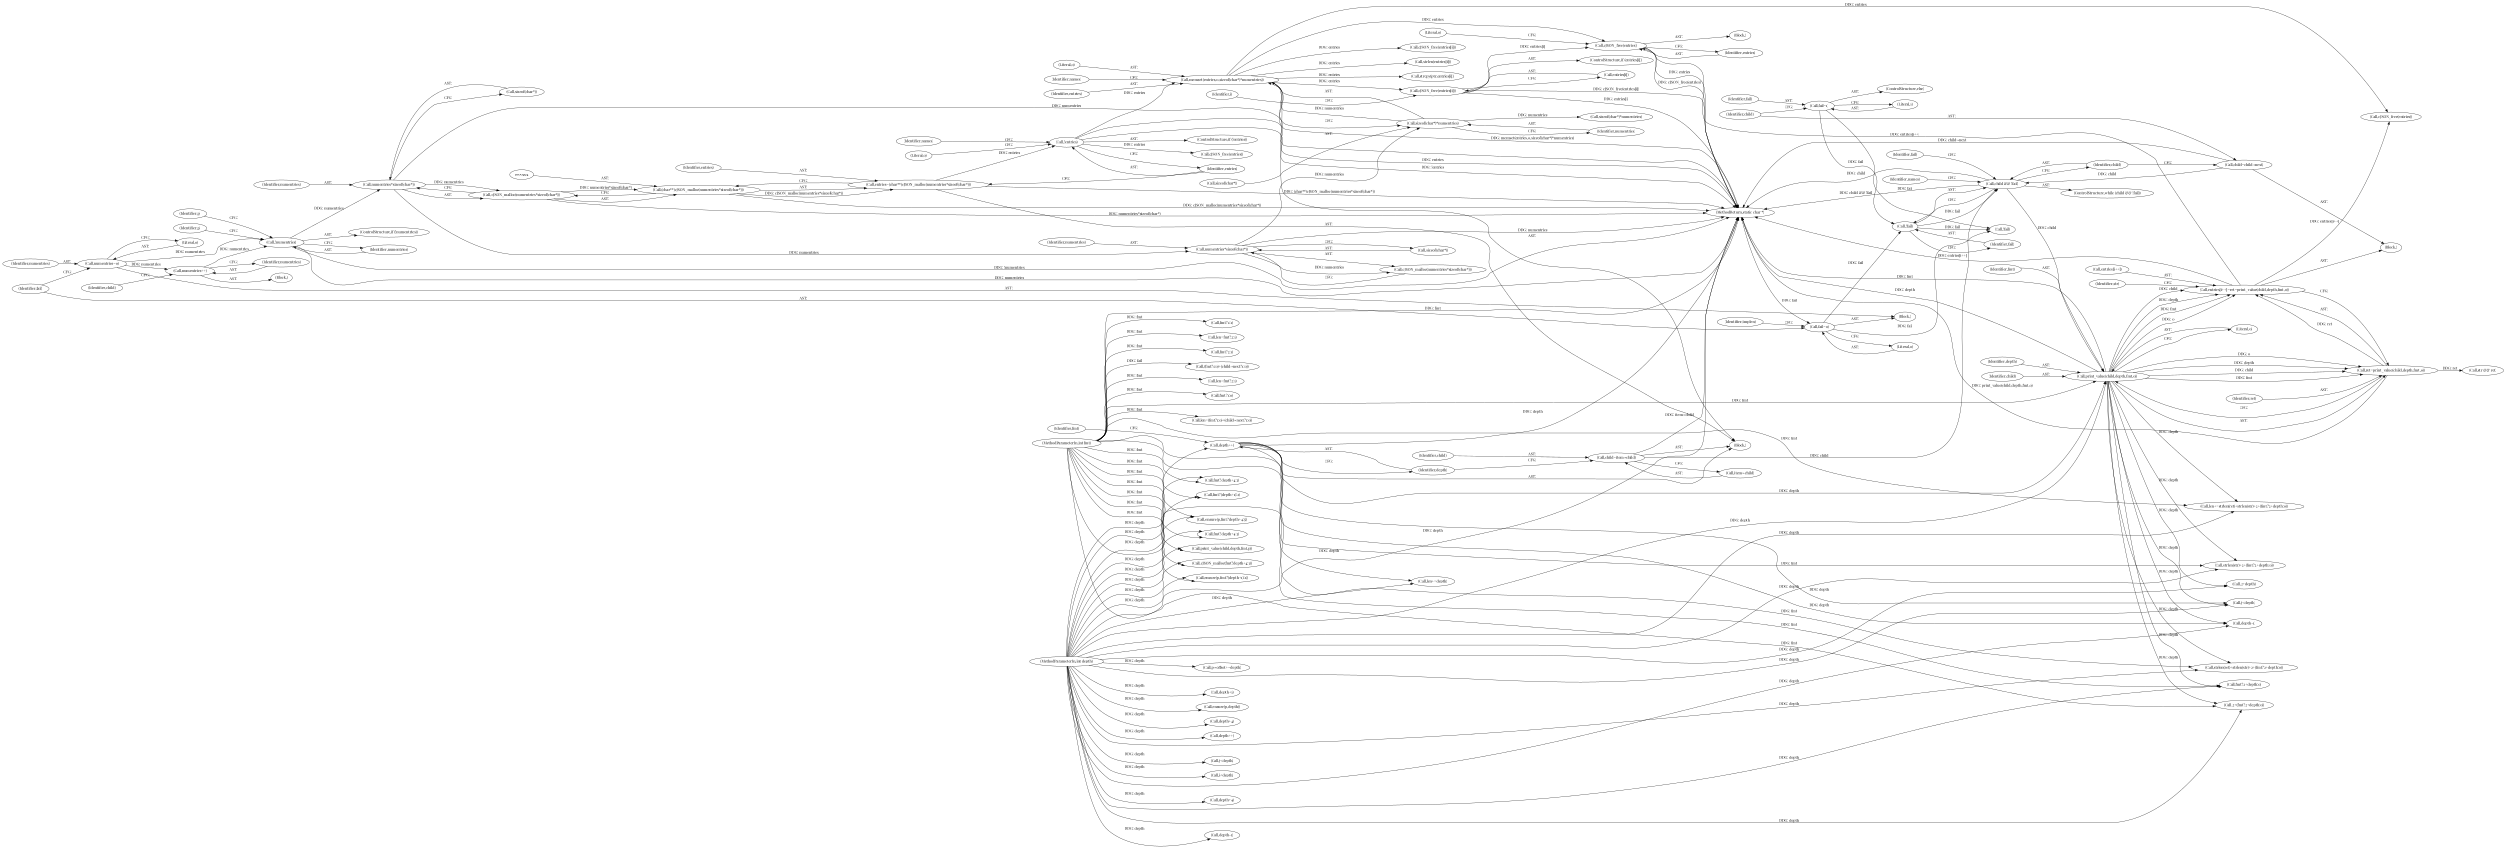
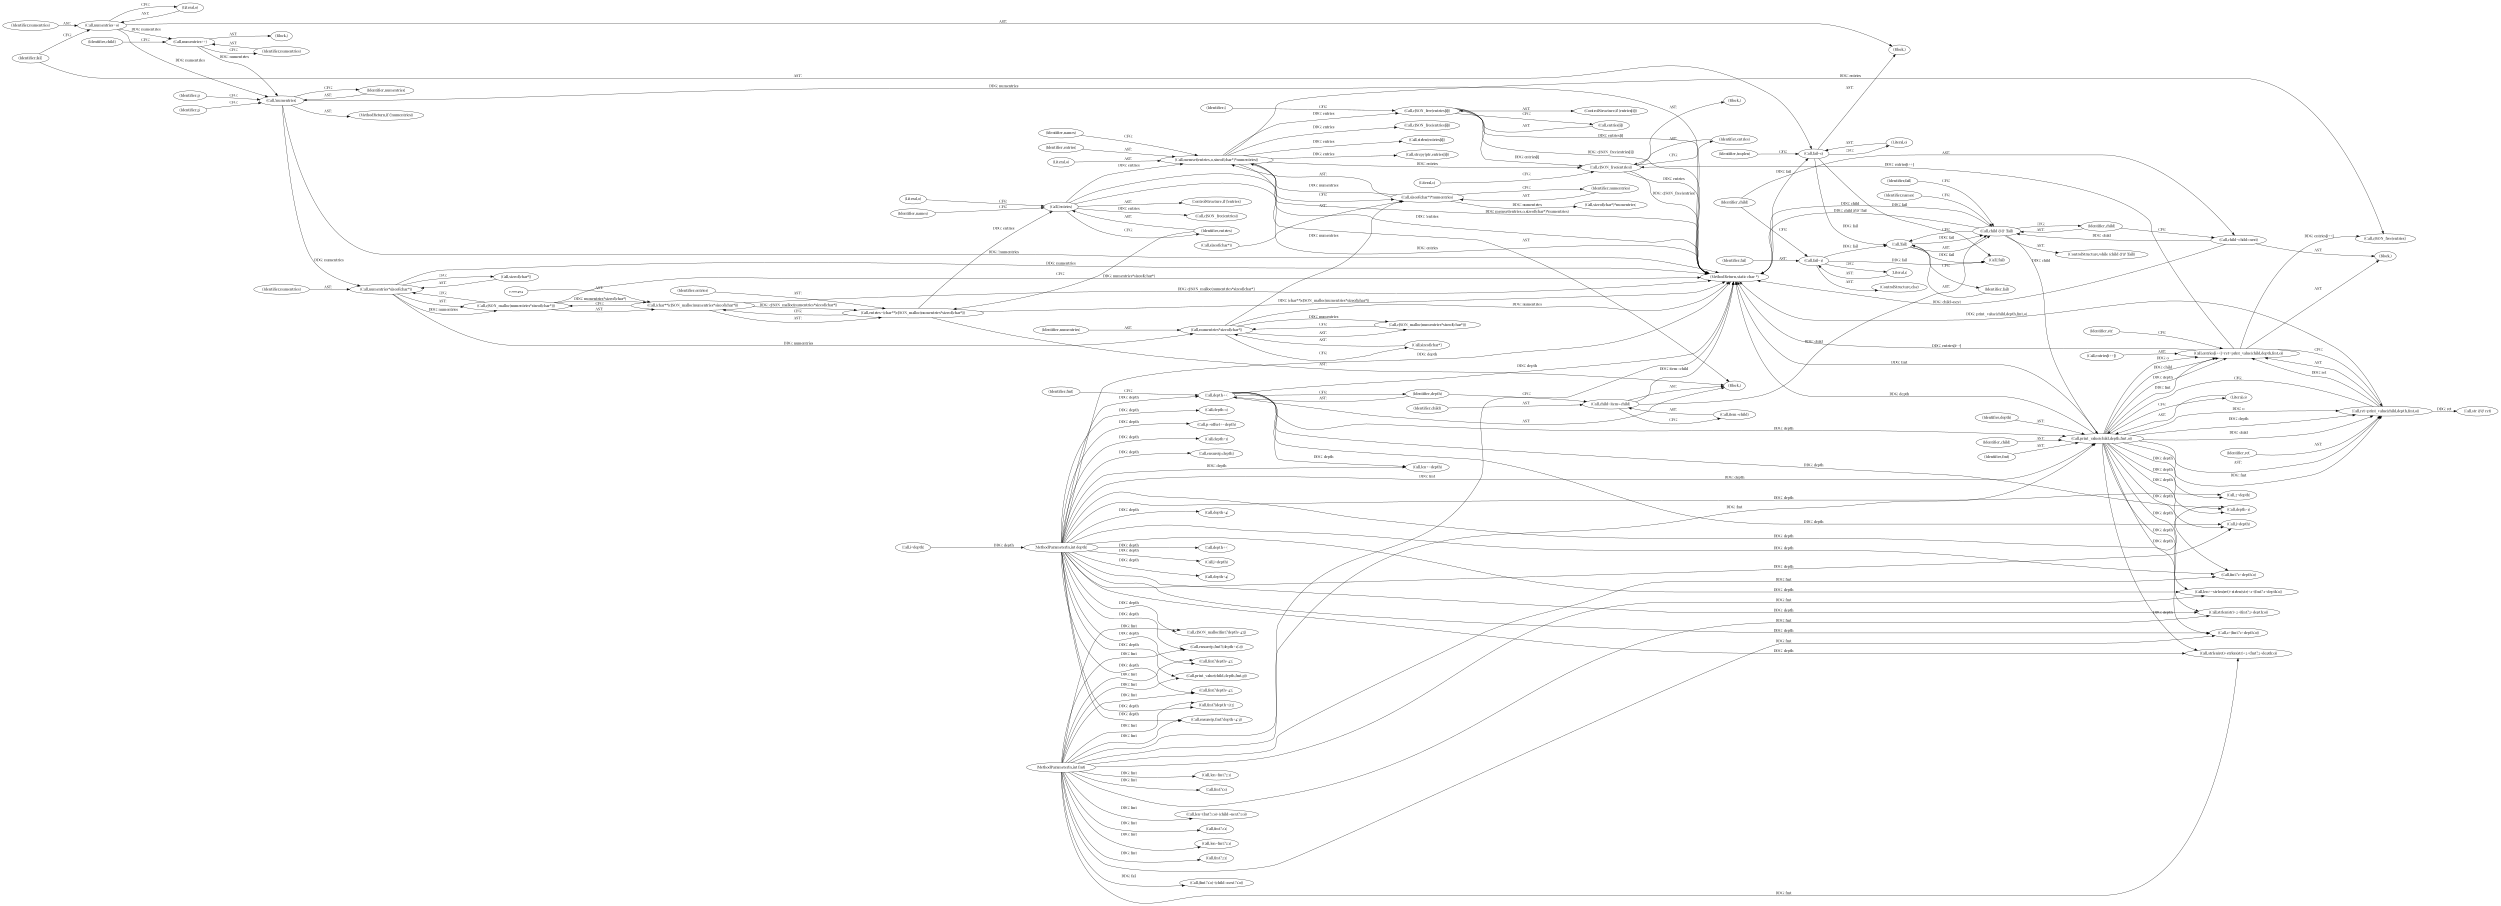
node "(ControlStructure,if (!numentries))": label "(ControlStructure,if (!numentries))" -> "(MethodReturn,if (!numentries))"
edge "(MethodParameterIn,int depth)" -> "(Call,i<depth)": reversed
